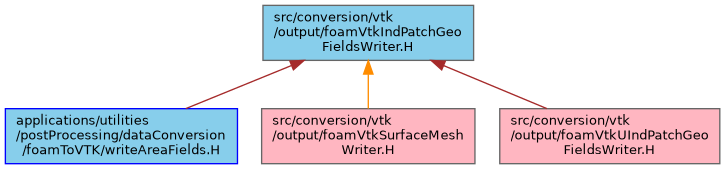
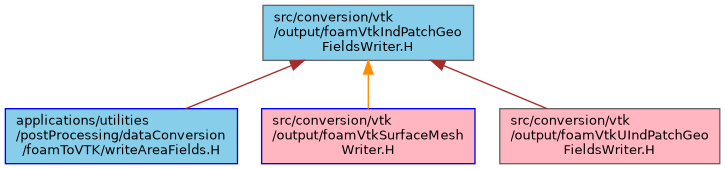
node "src/conversion/vtk /output/foamVtkSurfaceMesh Writer.H": color gray40 -> blue
